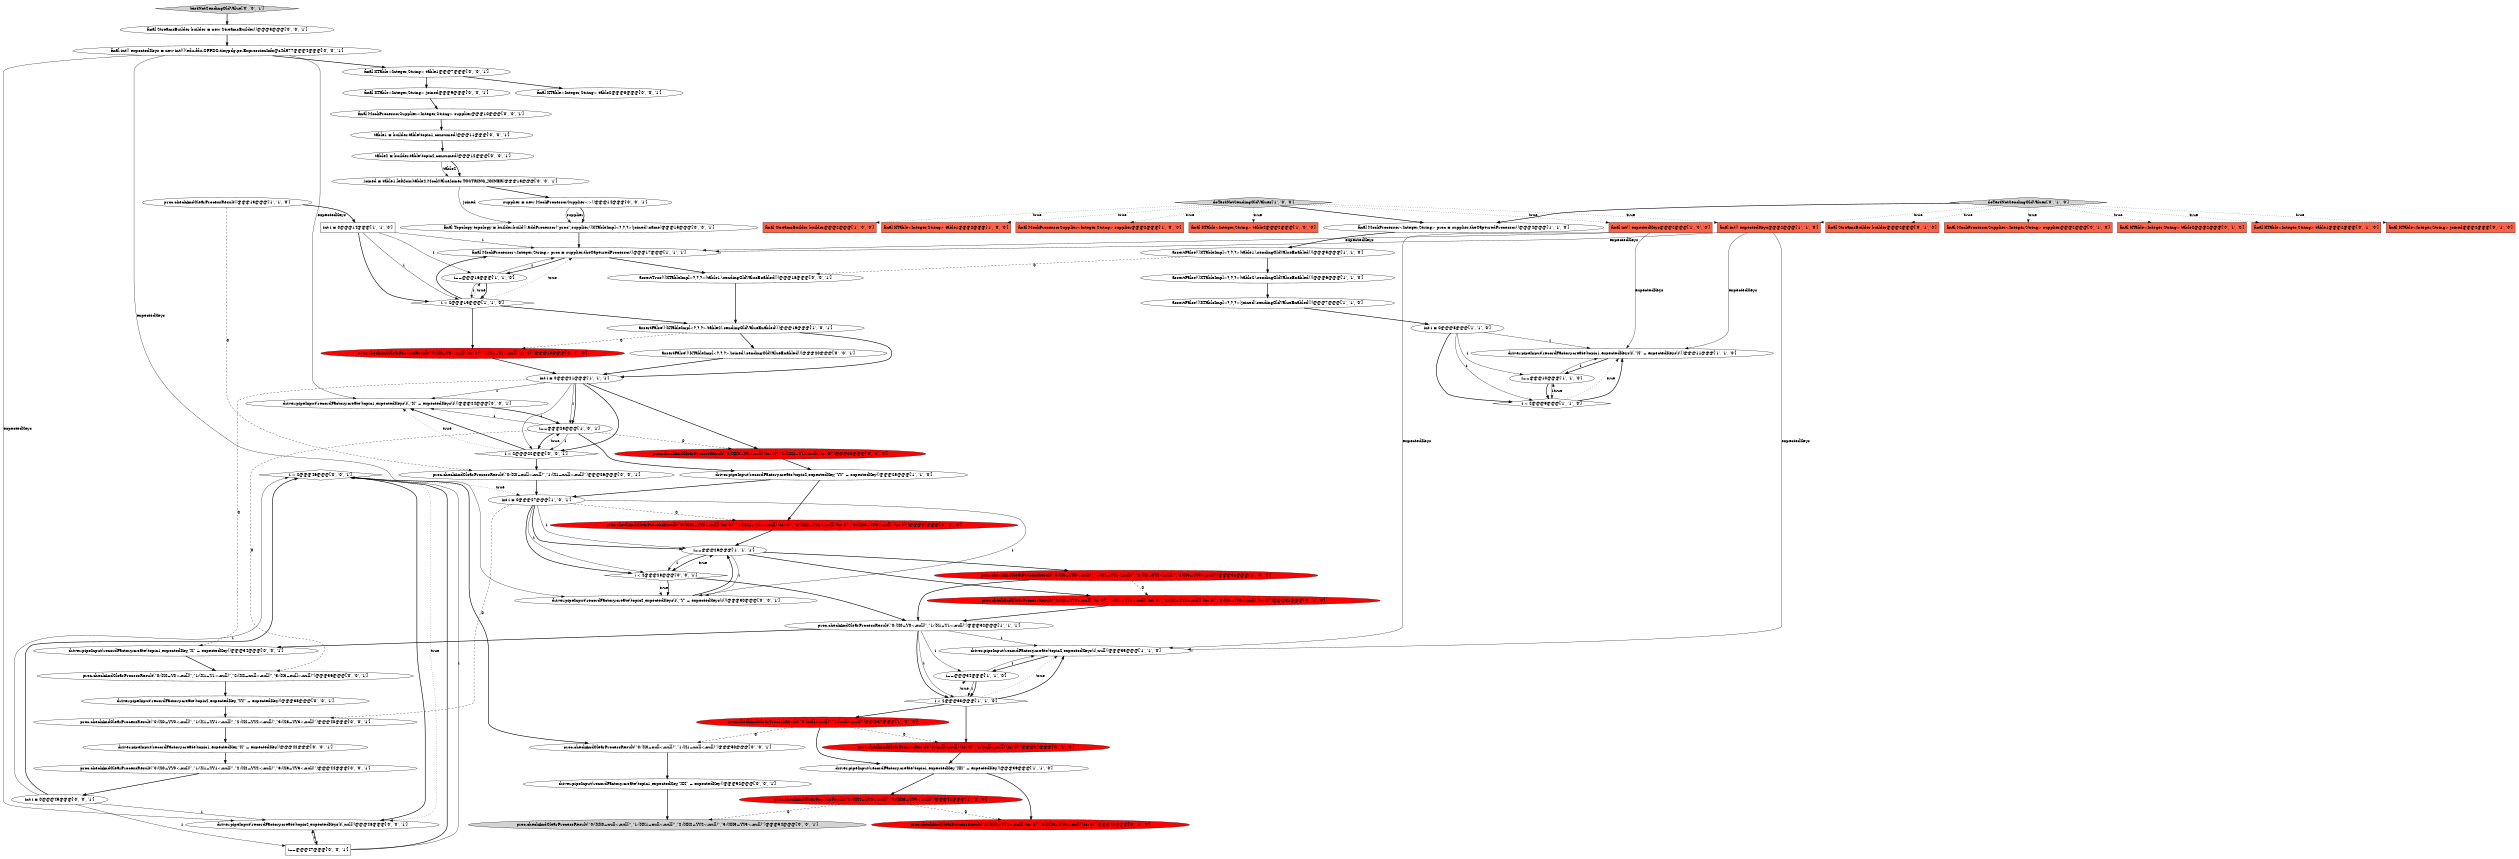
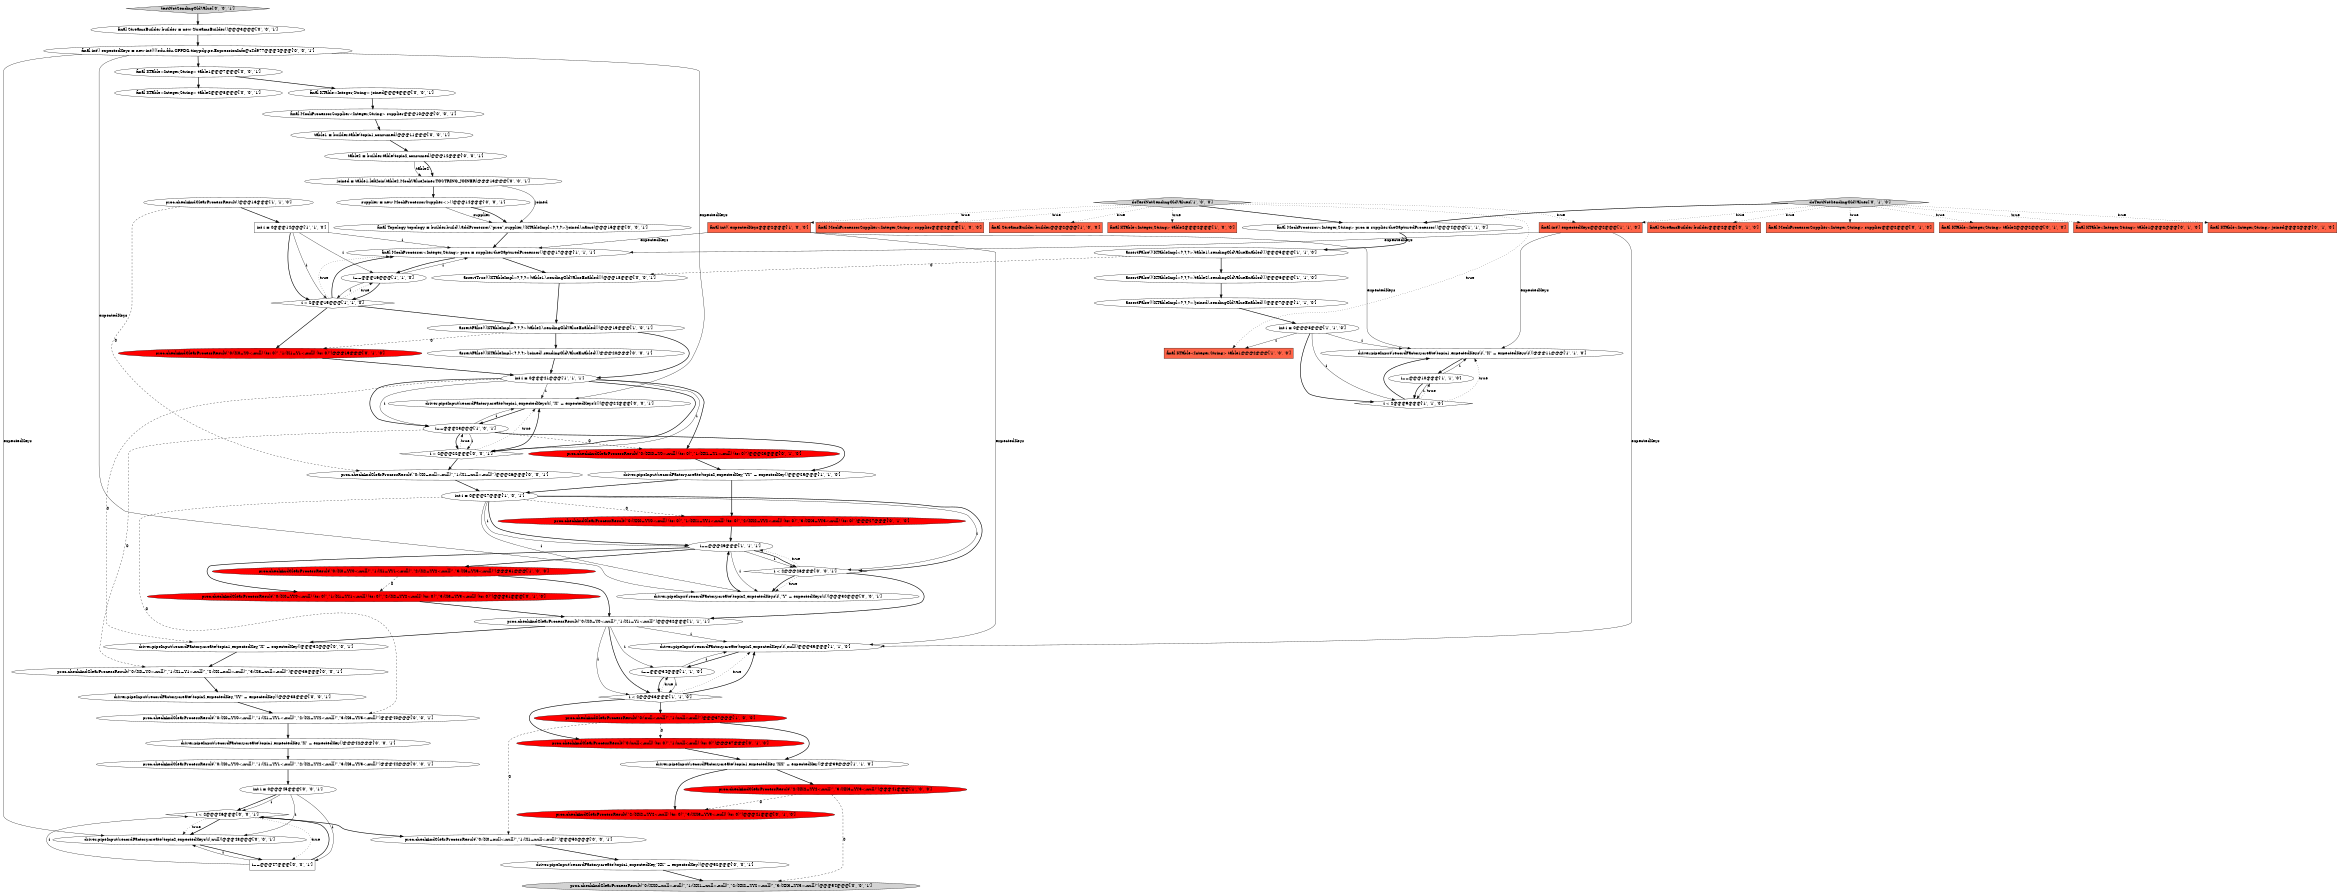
edge "int i = 0@@@8@@@['1', '1', '0']" -> "i++@@@10@@@['1', '1', '0']": now "int i = 0@@@8@@@['1', '1', '0']" -> "final KTable<Integer,String> table1@@@2@@@['1', '0', '0']"
edge "i < 2@@@46@@@['0', '0', '1']" -> "int i = 0@@@27@@@['1', '0', '1']": now "i < 2@@@46@@@['0', '0', '1']" -> "i++@@@47@@@['0', '0', '1']"
